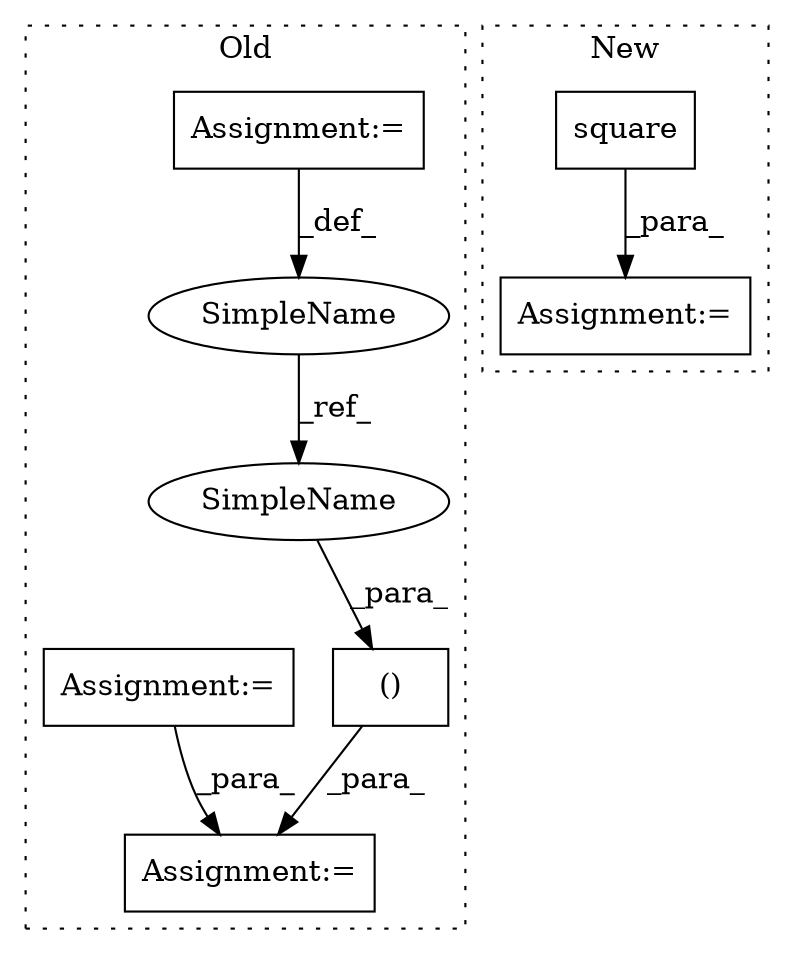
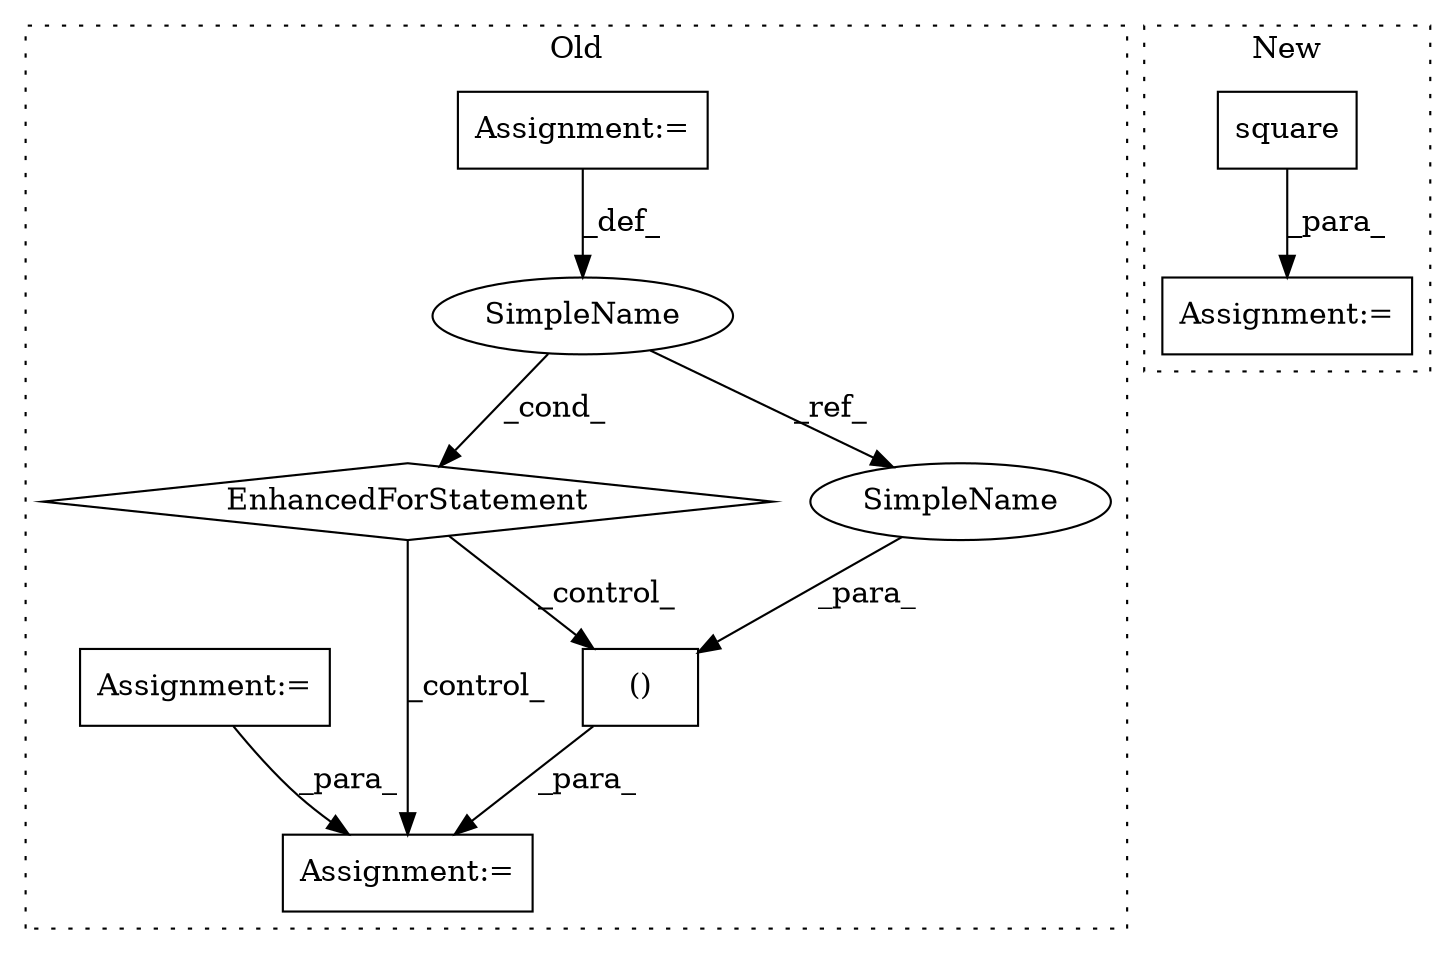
node "EnhancedForStatement": added
